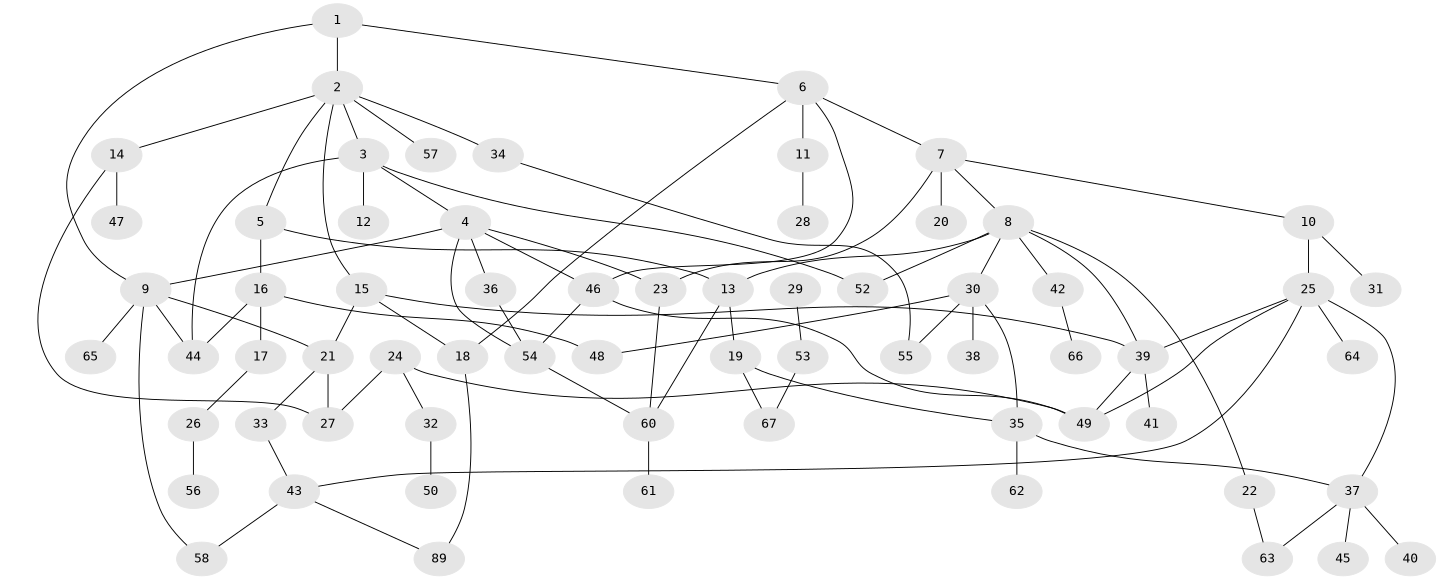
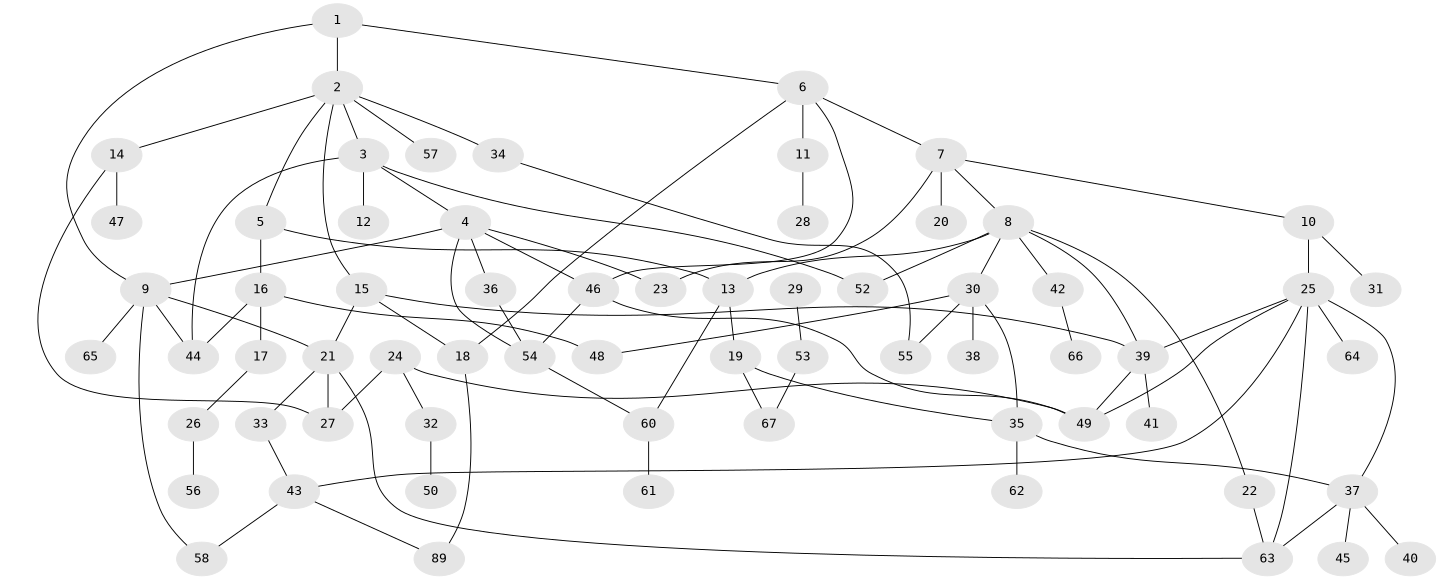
edge "23" -- "60": removed
edge "25" -- "63": added
edge "21" -- "63": added
